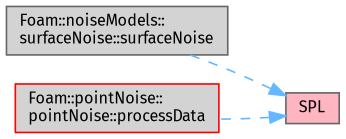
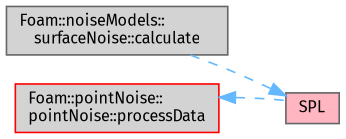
node "Foam::noiseModels:: surfaceNoise::surfaceNoise": label "Foam::noiseModels:: surfaceNoise::surfaceNoise" -> "Foam::noiseModels:: surfaceNoise::calculate"
edge "Foam::pointNoise:: pointNoise::processData" -> "SPL": reversed
